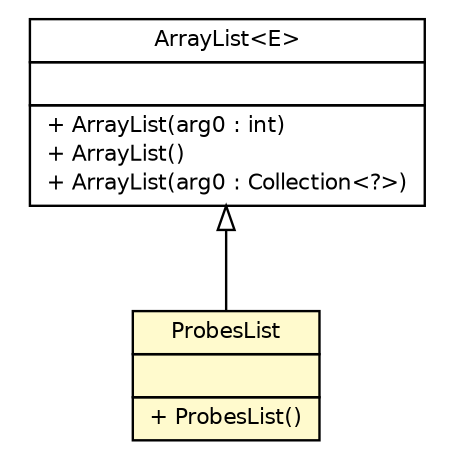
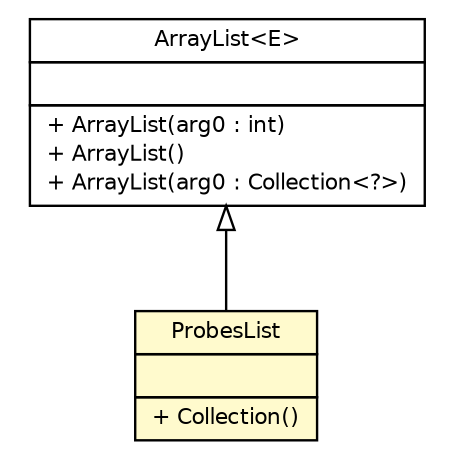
node "ProbesList": text "+ ProbesList()" -> "+ Collection()"
